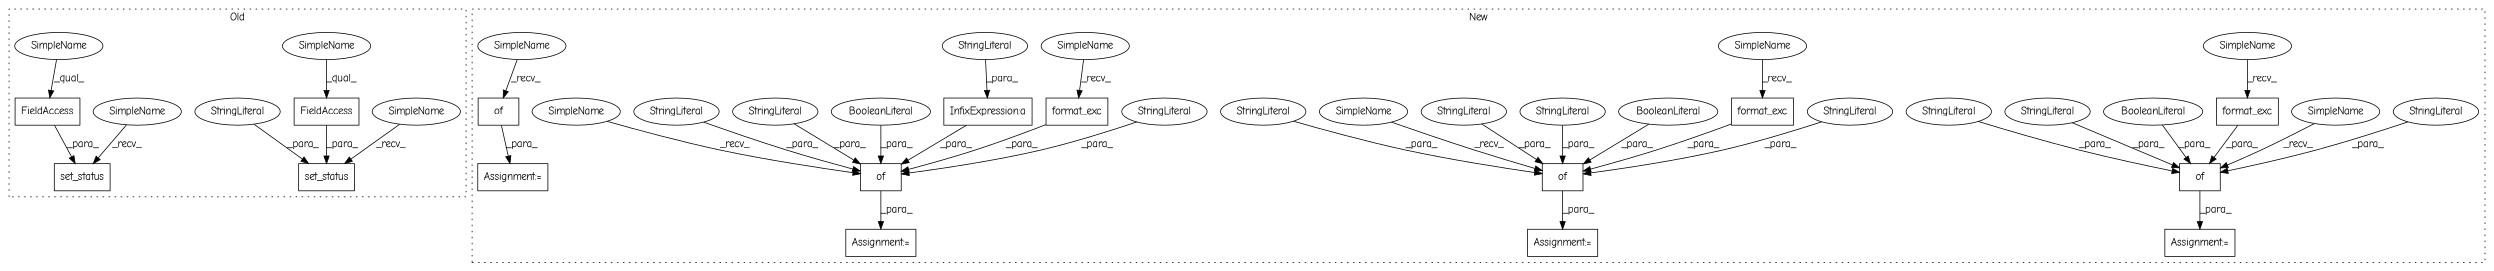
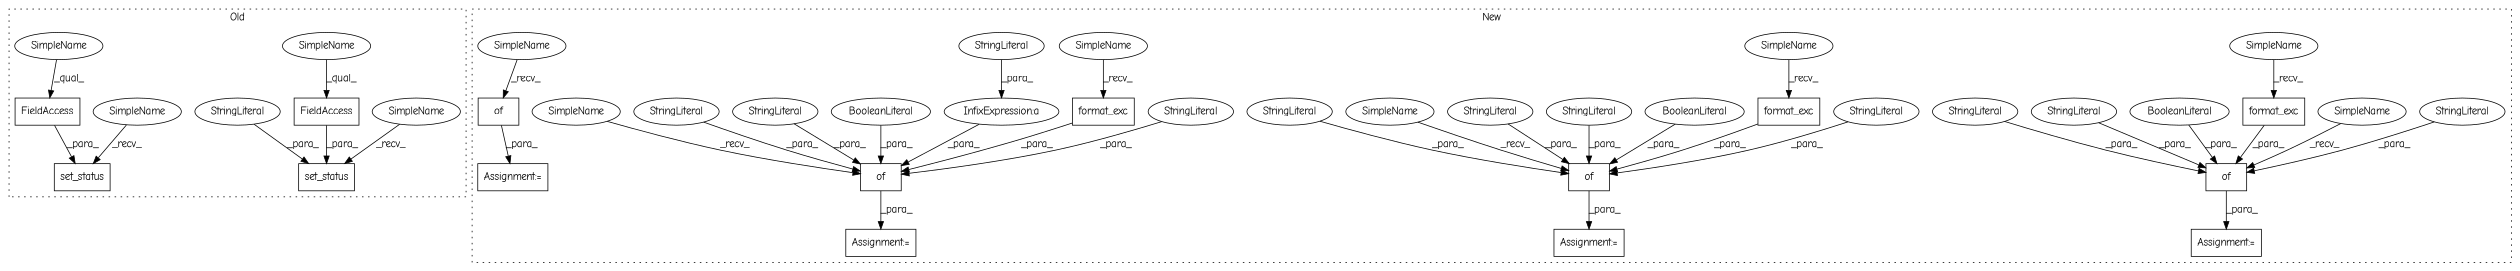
node "InfixExpression:a": shape box -> ellipse
